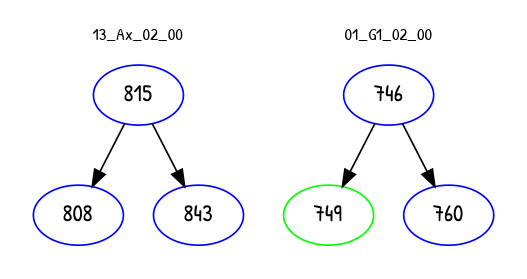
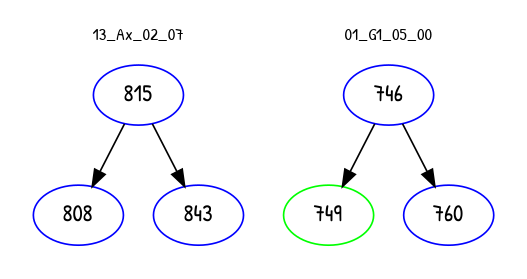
cluster "13_Ax_02_00": label "13_Ax_02_00" -> "13_Ax_02_07"
cluster "01_G1_02_00": label "01_G1_02_00" -> "01_G1_05_00"
